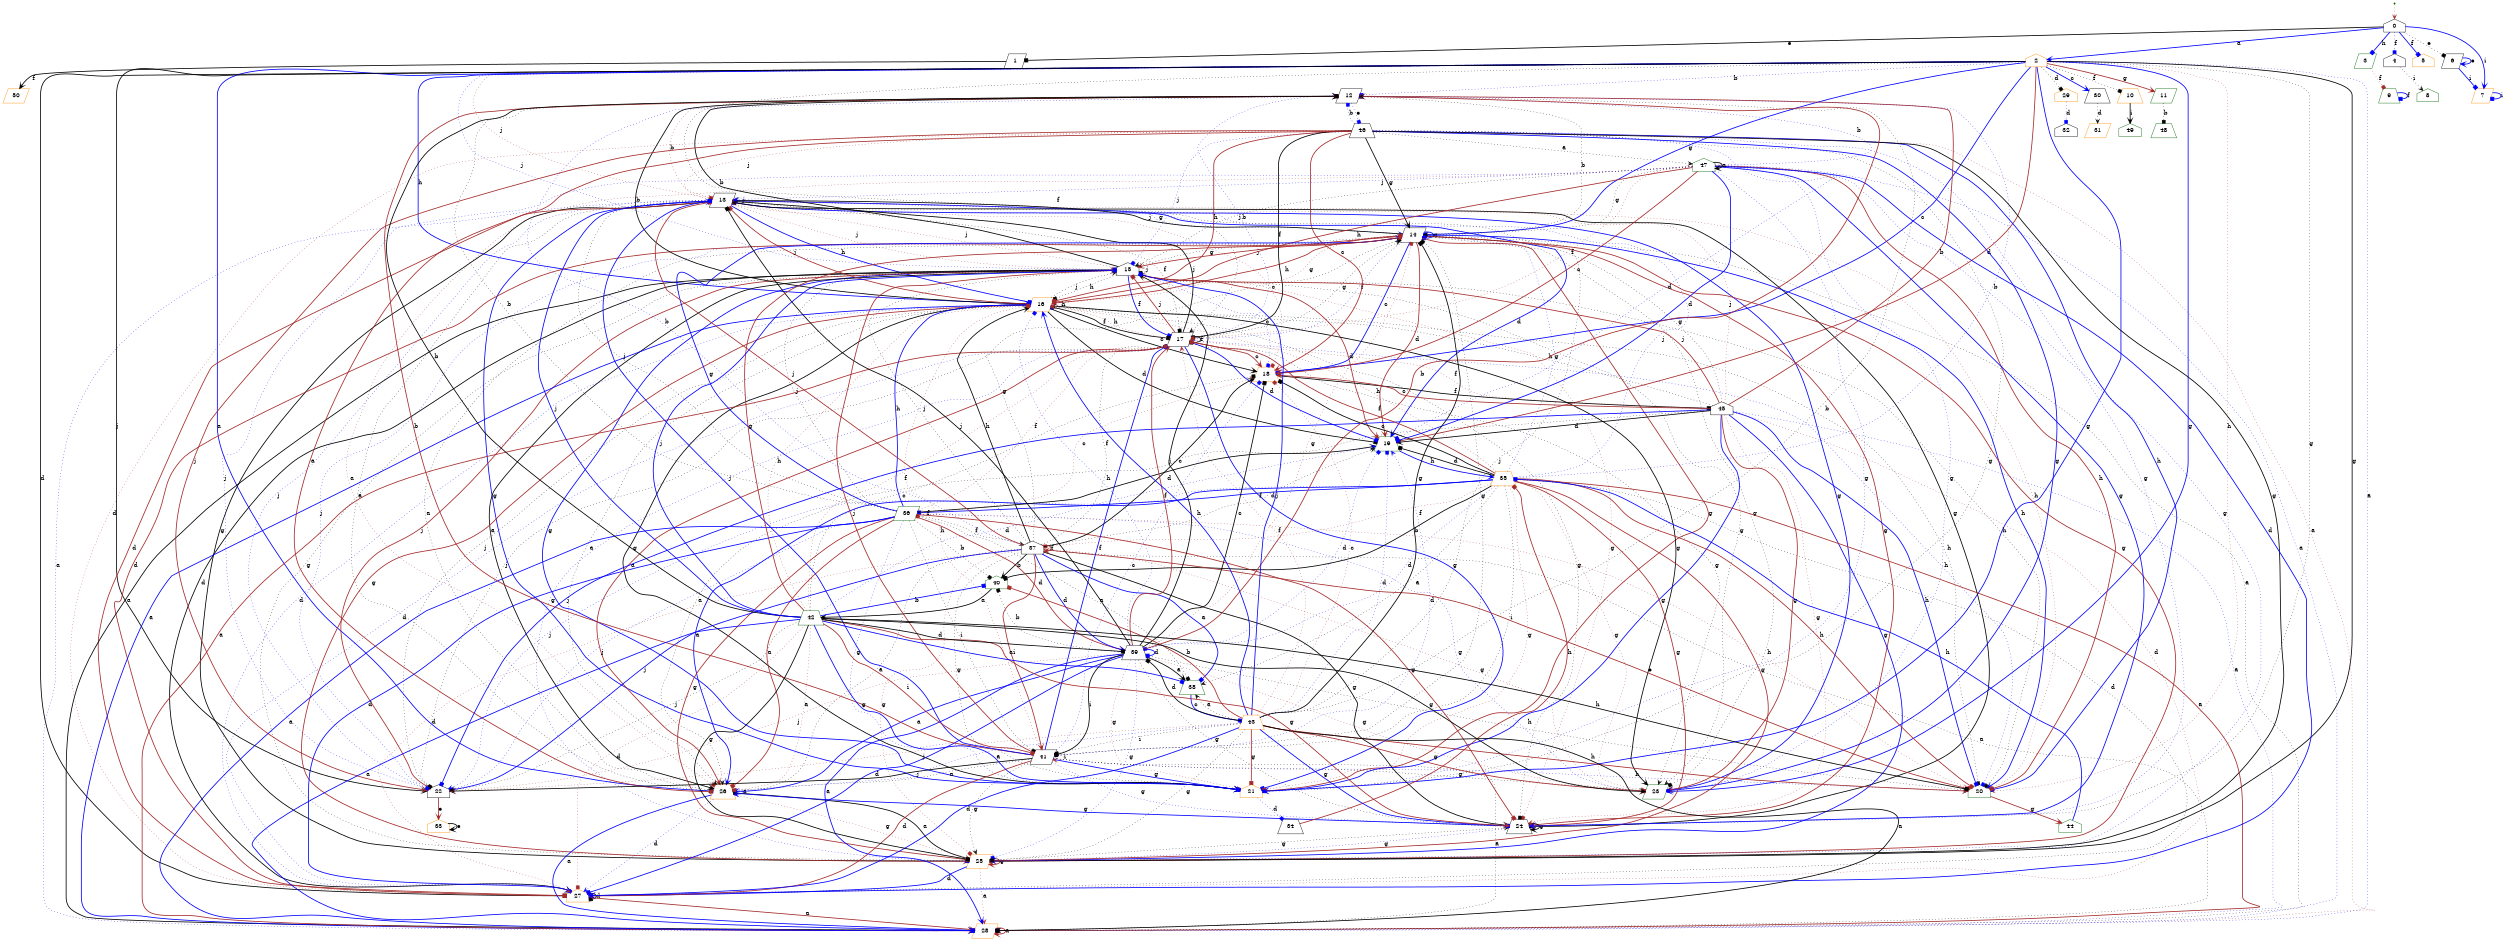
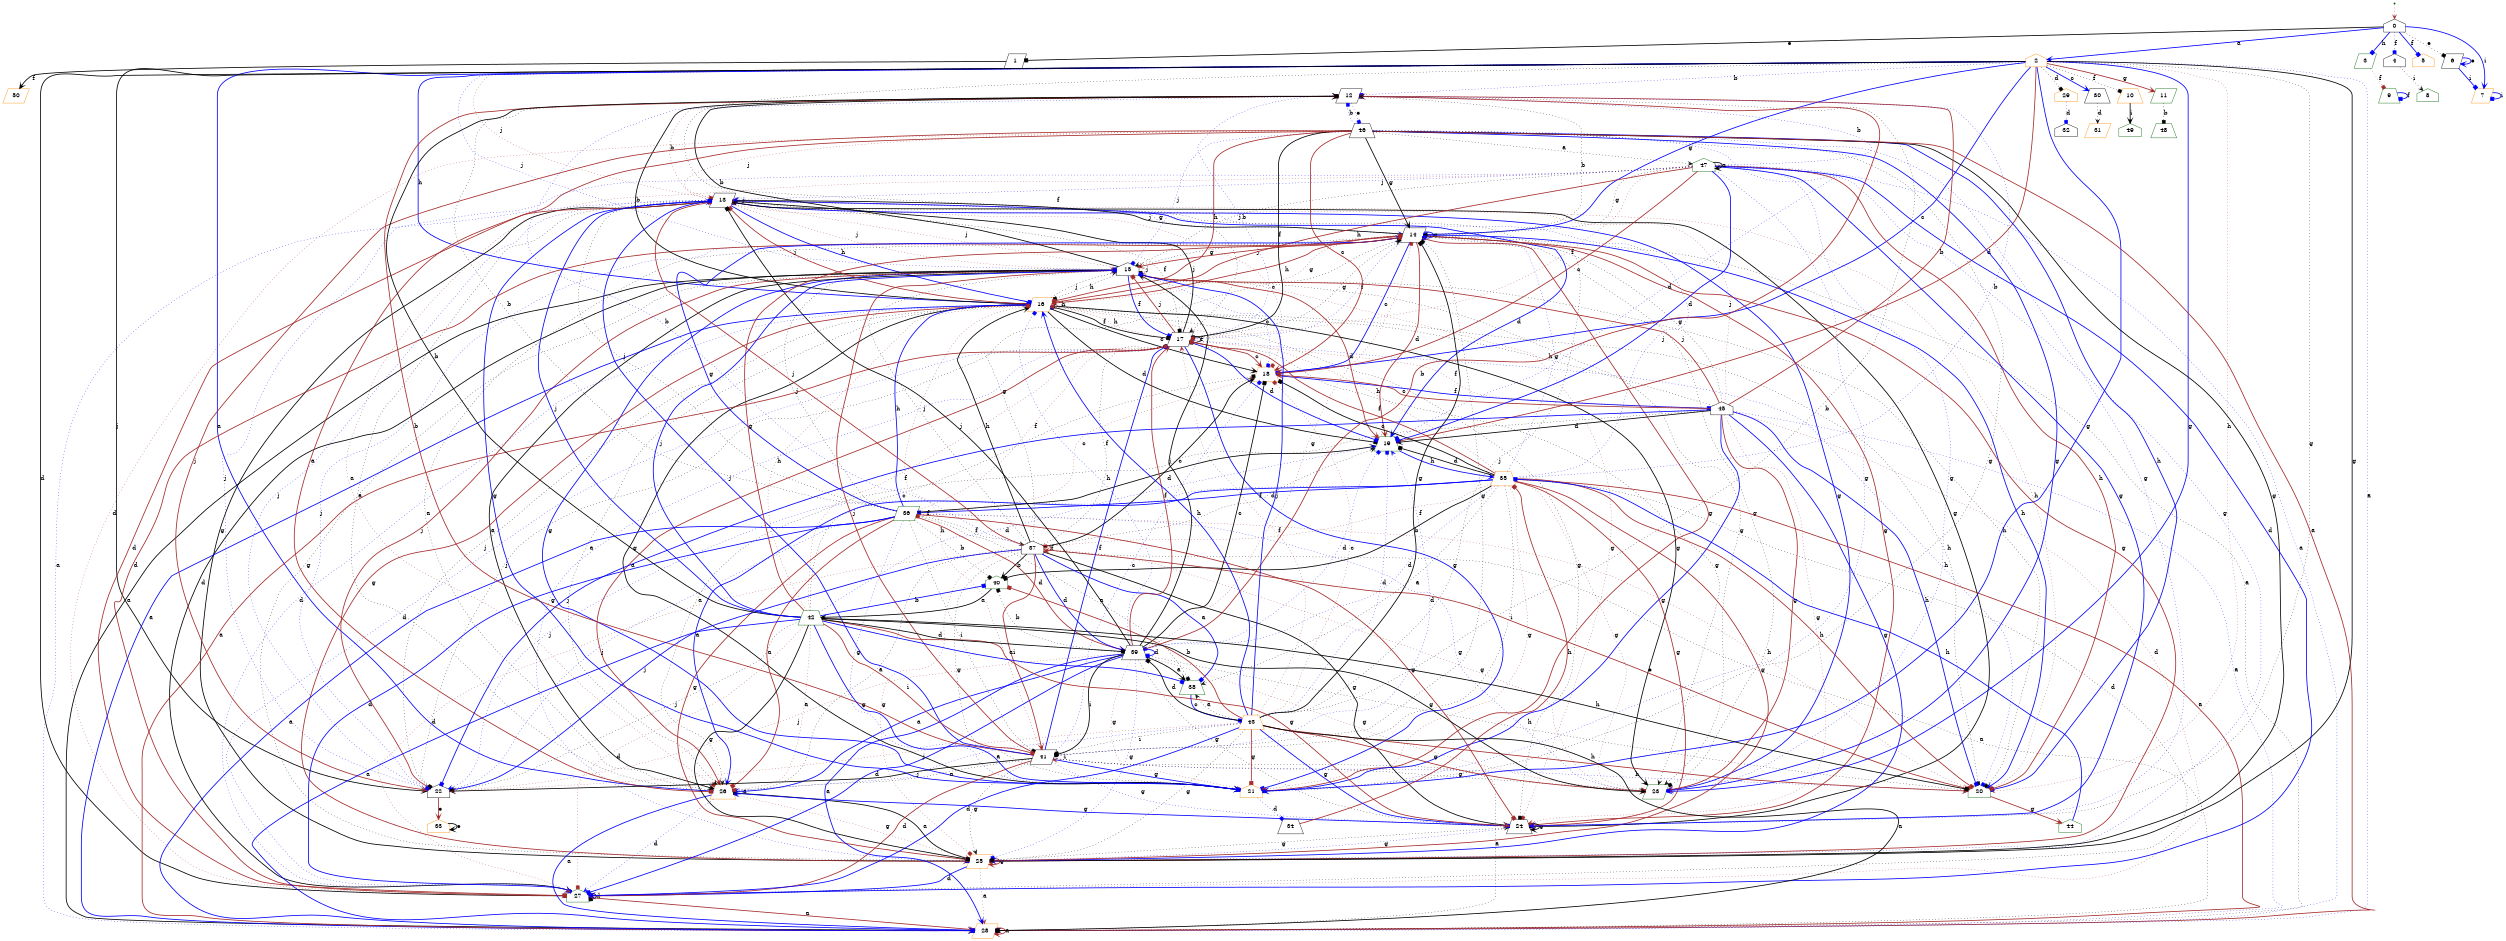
edge "18" -> "45": color black -> blue
edge "46" -> "28": style dotted -> bold
node "27": color darkorange -> darkgreen
